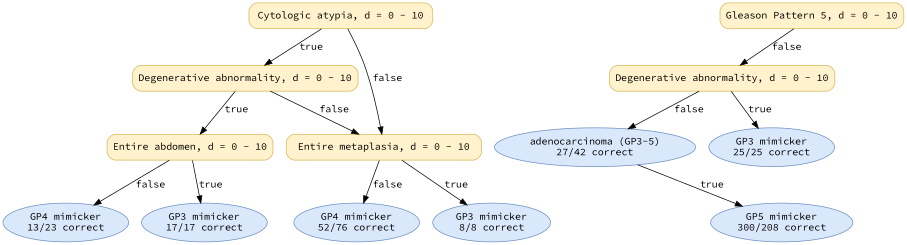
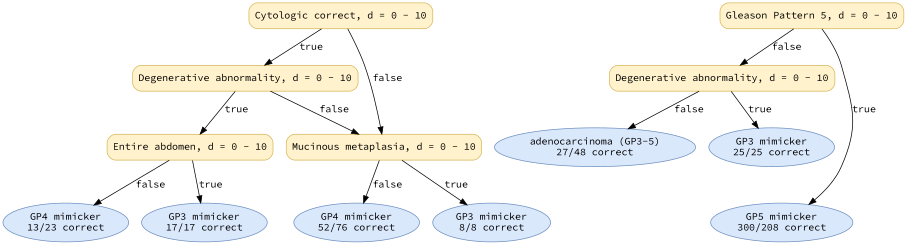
node "Cytologic atypia, d = 0 - 10": label "Cytologic atypia, d = 0 - 10" -> "Cytologic correct, d = 0 - 10"
node "Entire metaplasia, d = 0 - 10": label "Entire metaplasia, d = 0 - 10" -> "Mucinous metaplasia, d = 0 - 10"
node "adenocarcinoma (GP3-5)": text "27/42 correct" -> "27/48 correct"
edge "adenocarcinoma (GP3-5)" -> "GP5 mimicker": now "Gleason Pattern 5, d = 0 - 10" -> "GP5 mimicker"
